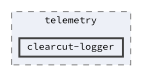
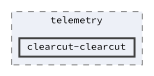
node "clearcut-logger": label "clearcut-logger" -> "clearcut-clearcut"
